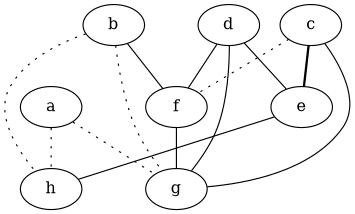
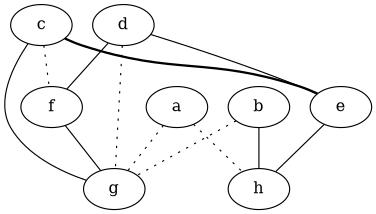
edge "b" -- "f": removed
edge "b" -- "h": style dotted -> solid
edge "d" -- "g": style solid -> dotted
